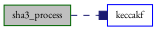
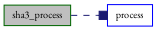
node "keccakf": label "keccakf" -> "process"
